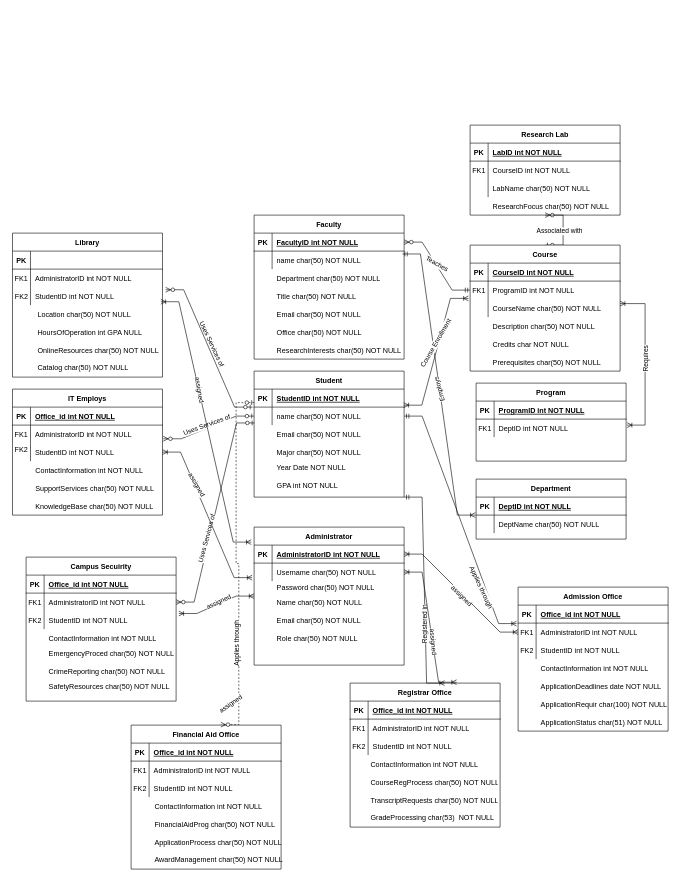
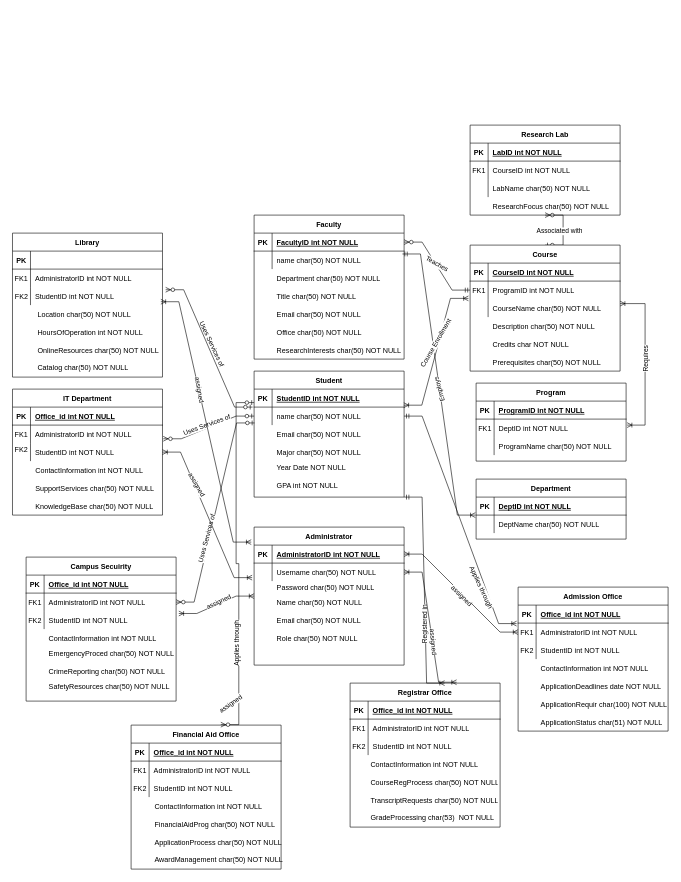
node "HoursOfOperation int GPA NULL": label "HoursOfOperation int GPA NULL" -> "HoursOfOperation int NOT NULL"
node "IT Employs": label "IT Employs" -> "IT Department"
node "ProgramName char(50) NOT NULL": added
edge "Student" -- "Financial Aid Office": style dashed -> solid
